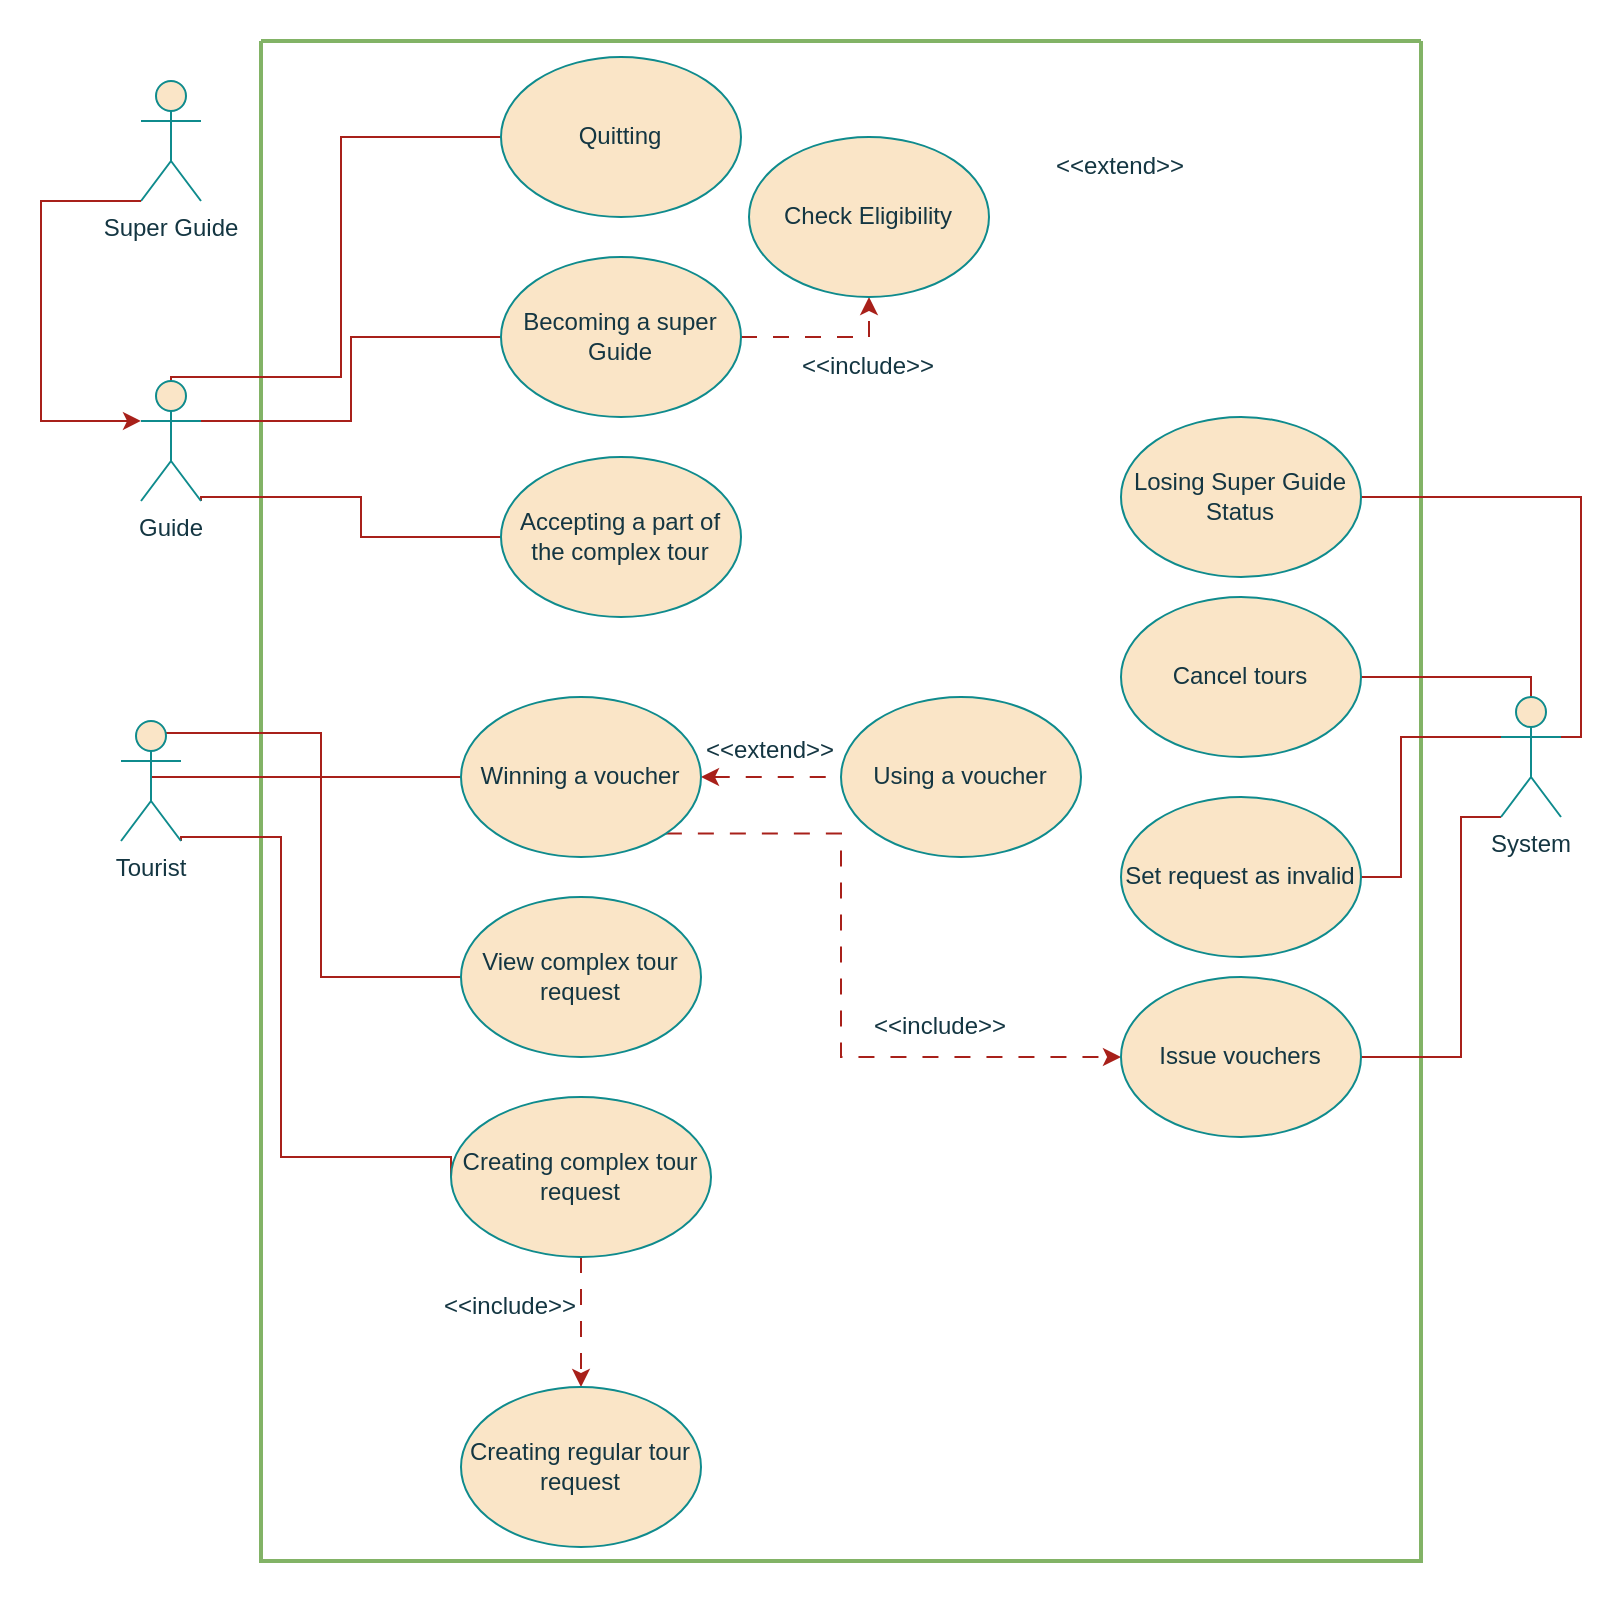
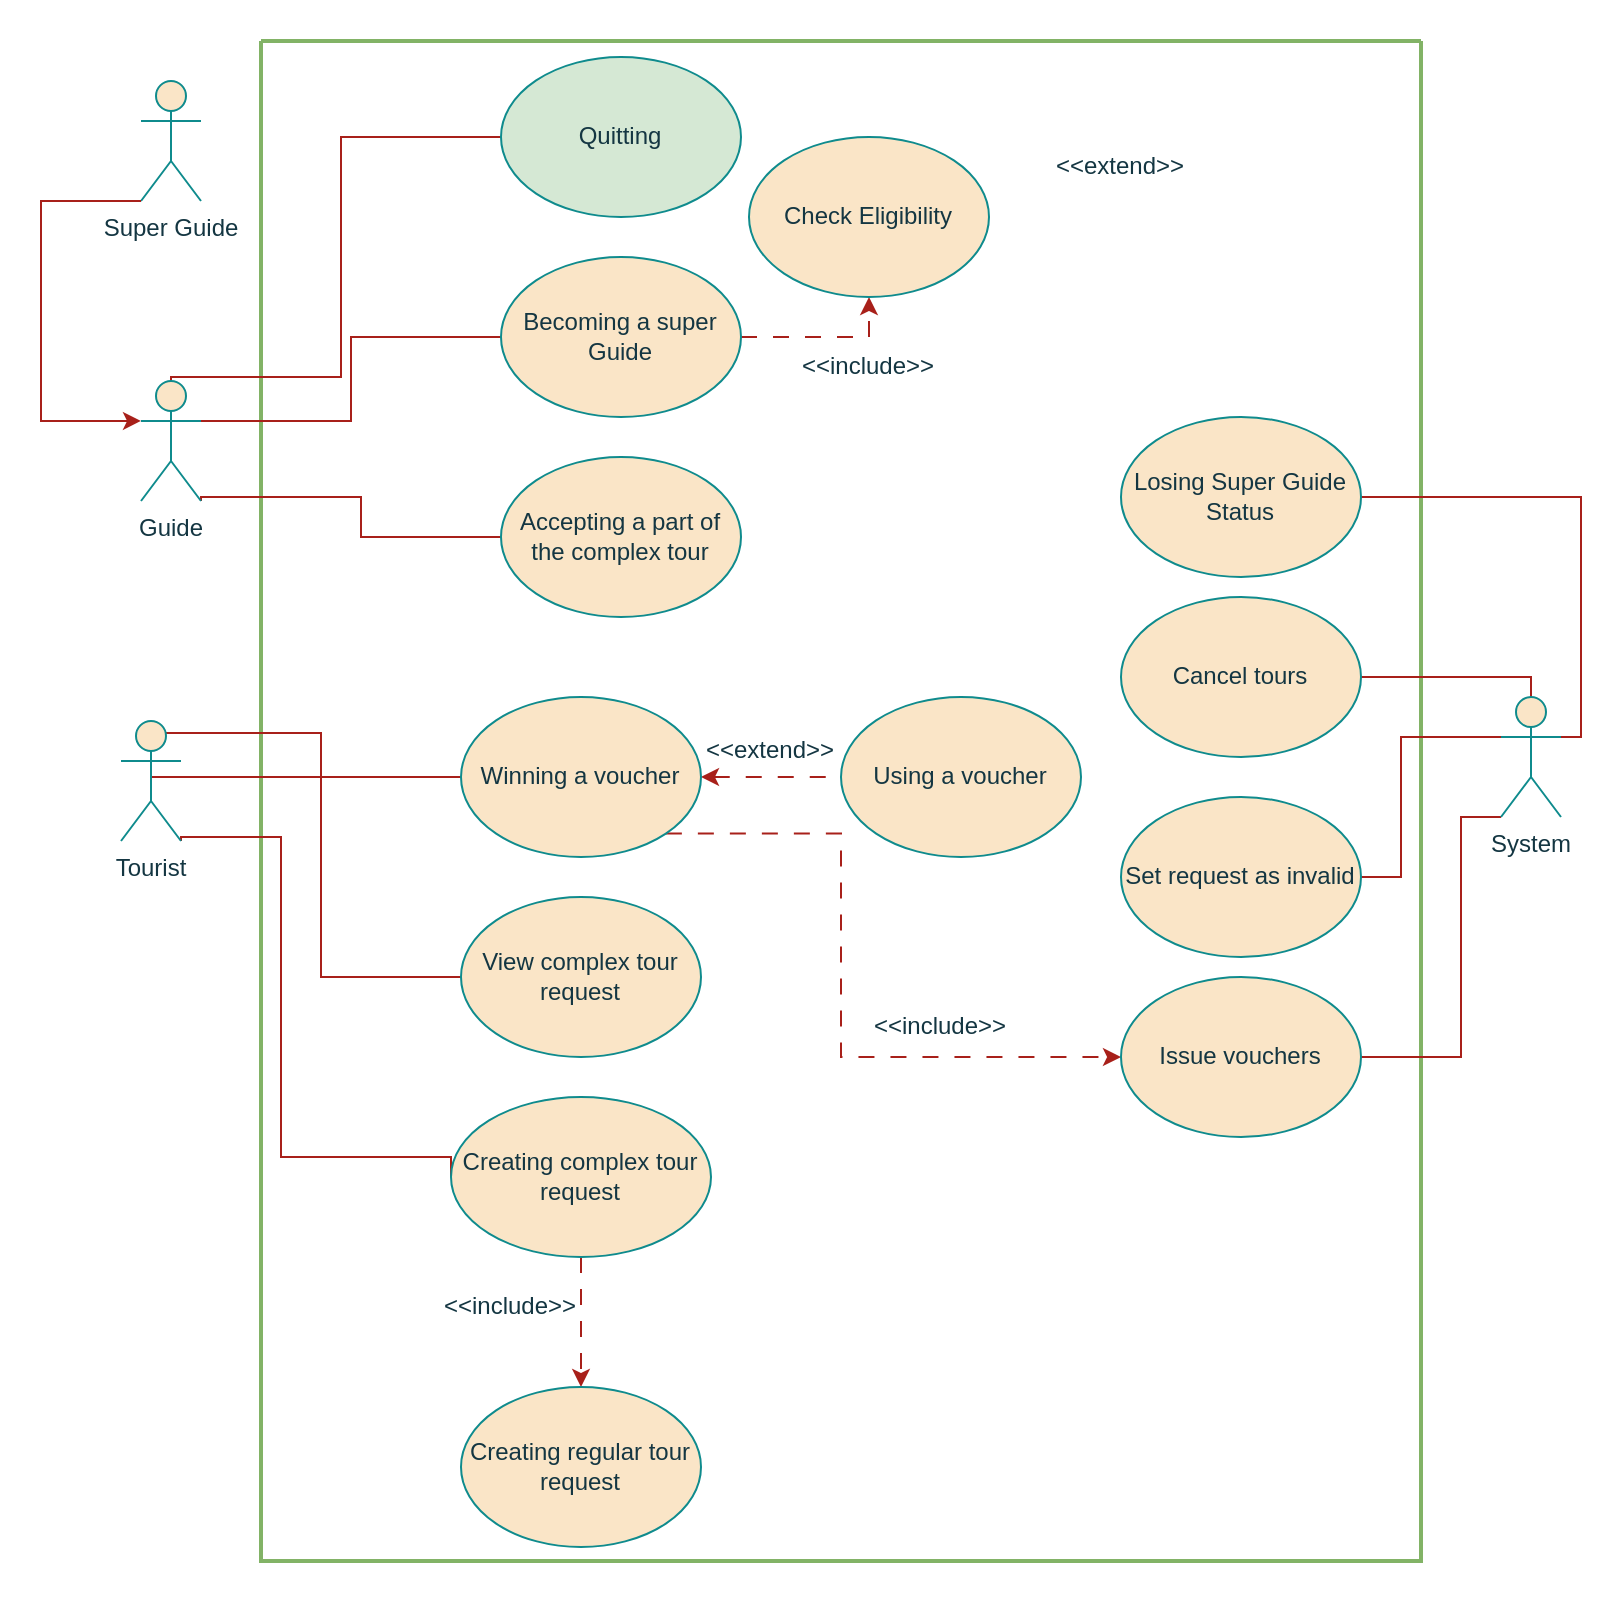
node "Quitting": fillcolor #fae5c7 -> #d5e8d4
